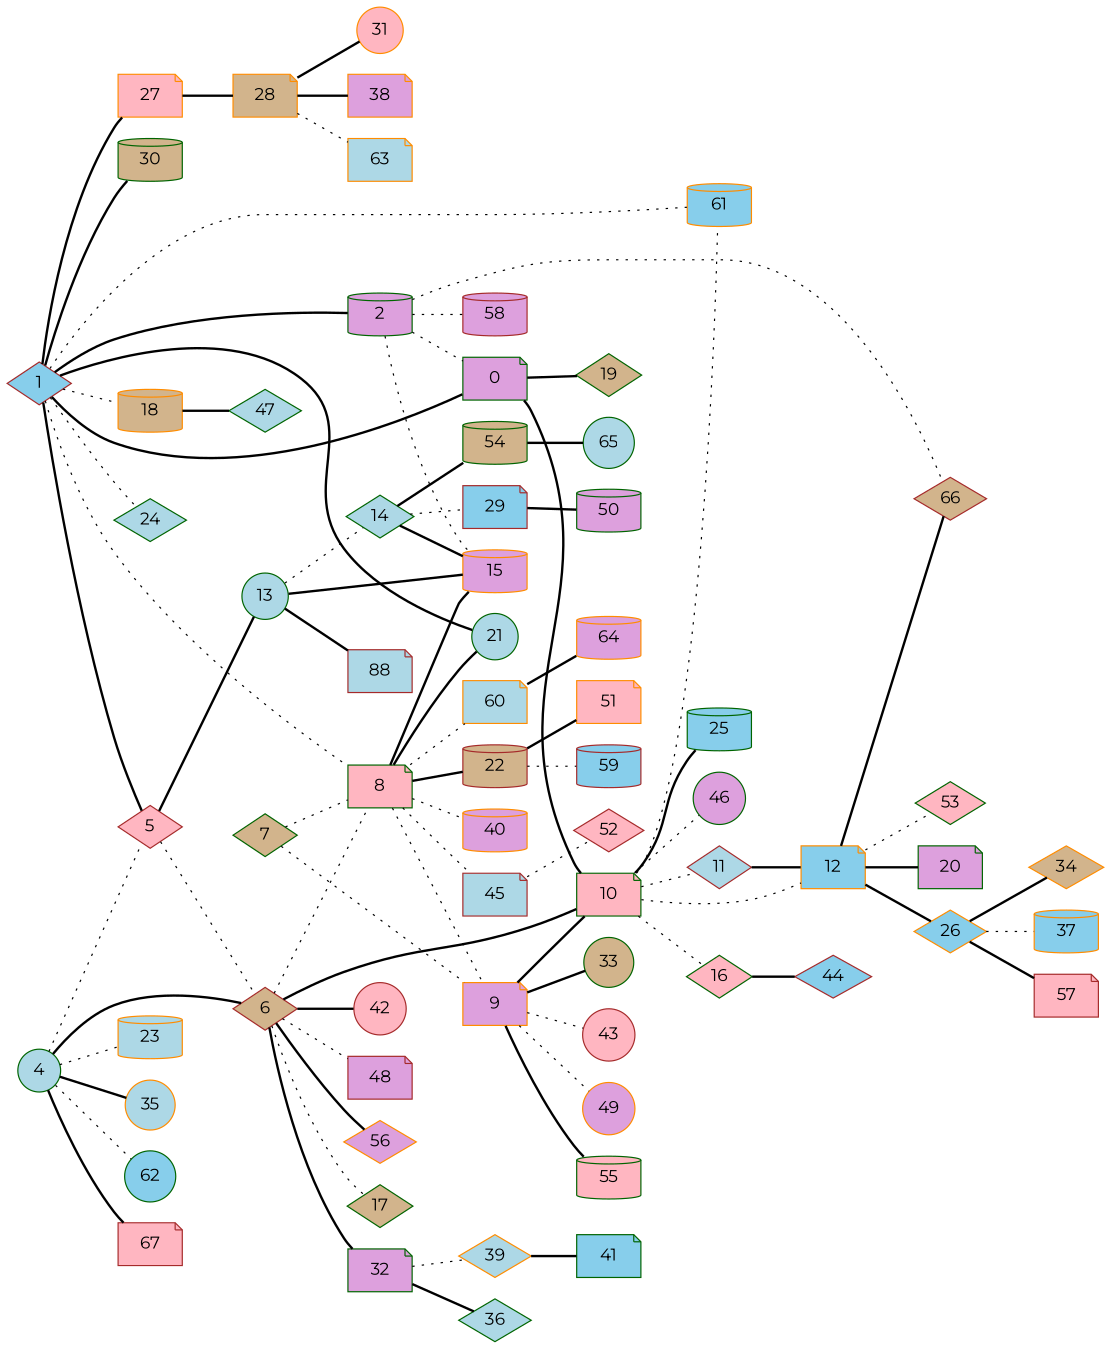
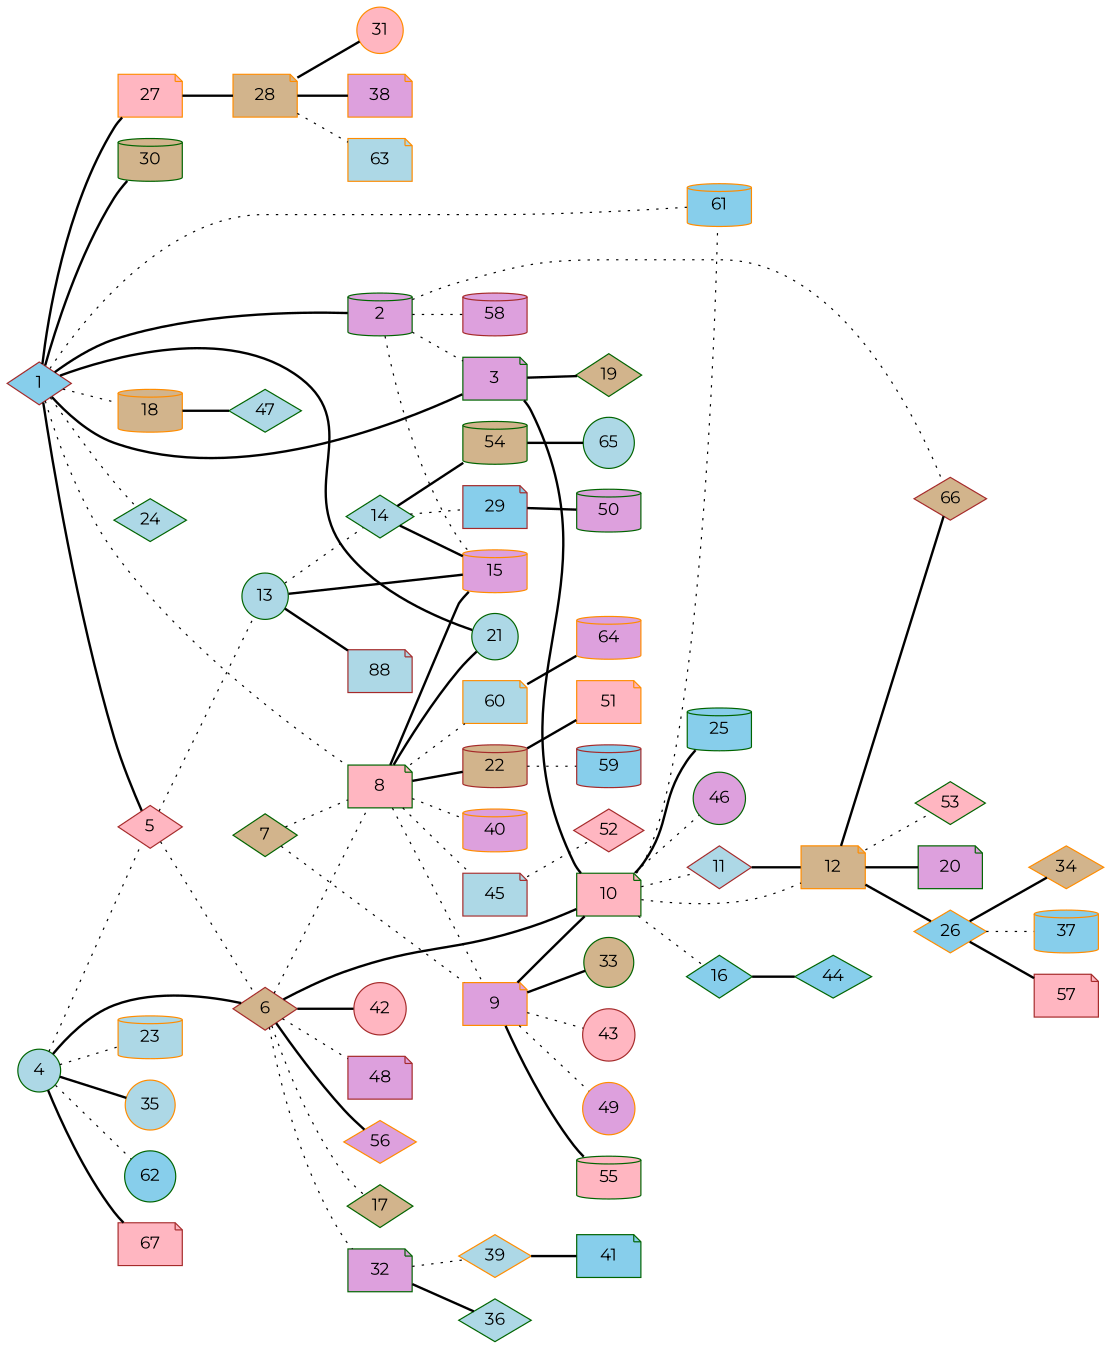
node "0": label "0" -> "3"
edge "13" -- "5": style bold -> dotted
node "12": fillcolor skyblue -> tan
node "16": fillcolor lightpink -> skyblue
node "44": color brown -> darkgreen
edge "6" -- "32": style bold -> dotted
